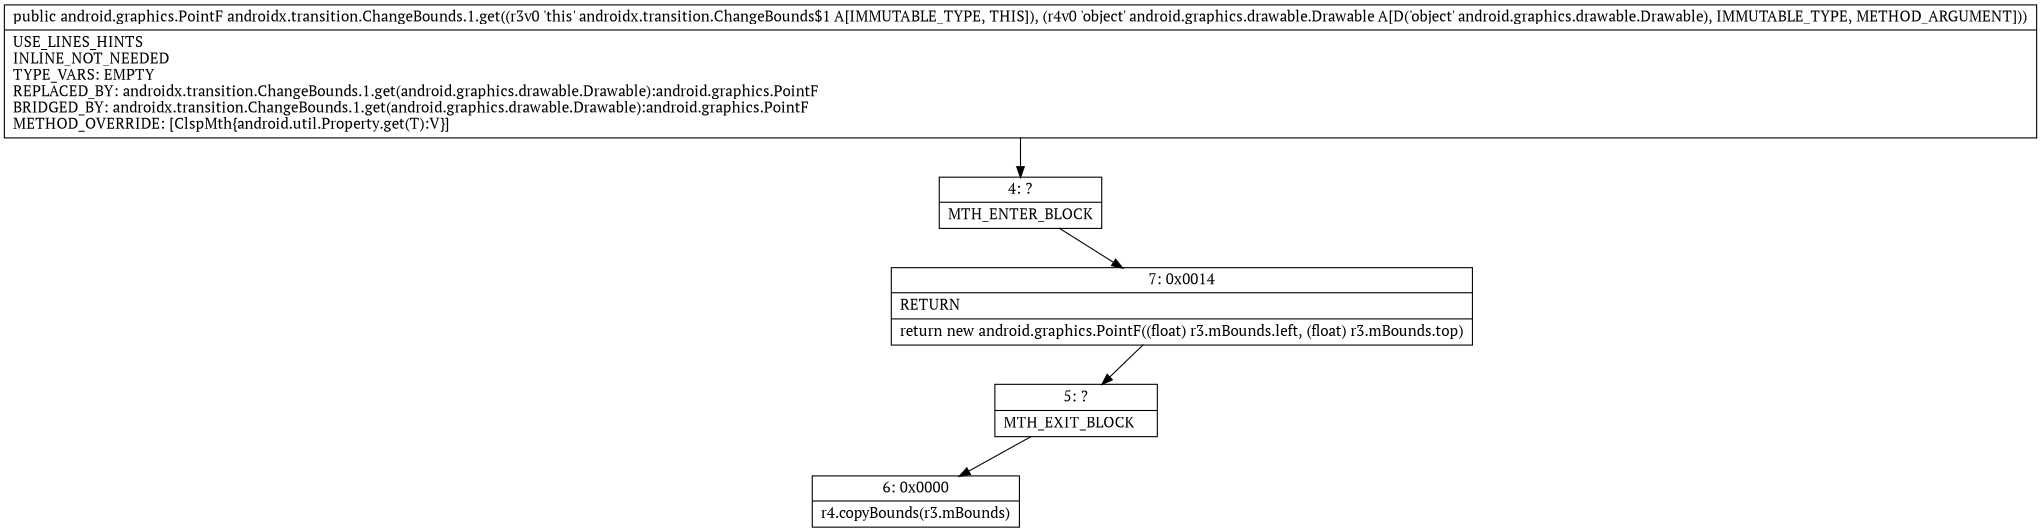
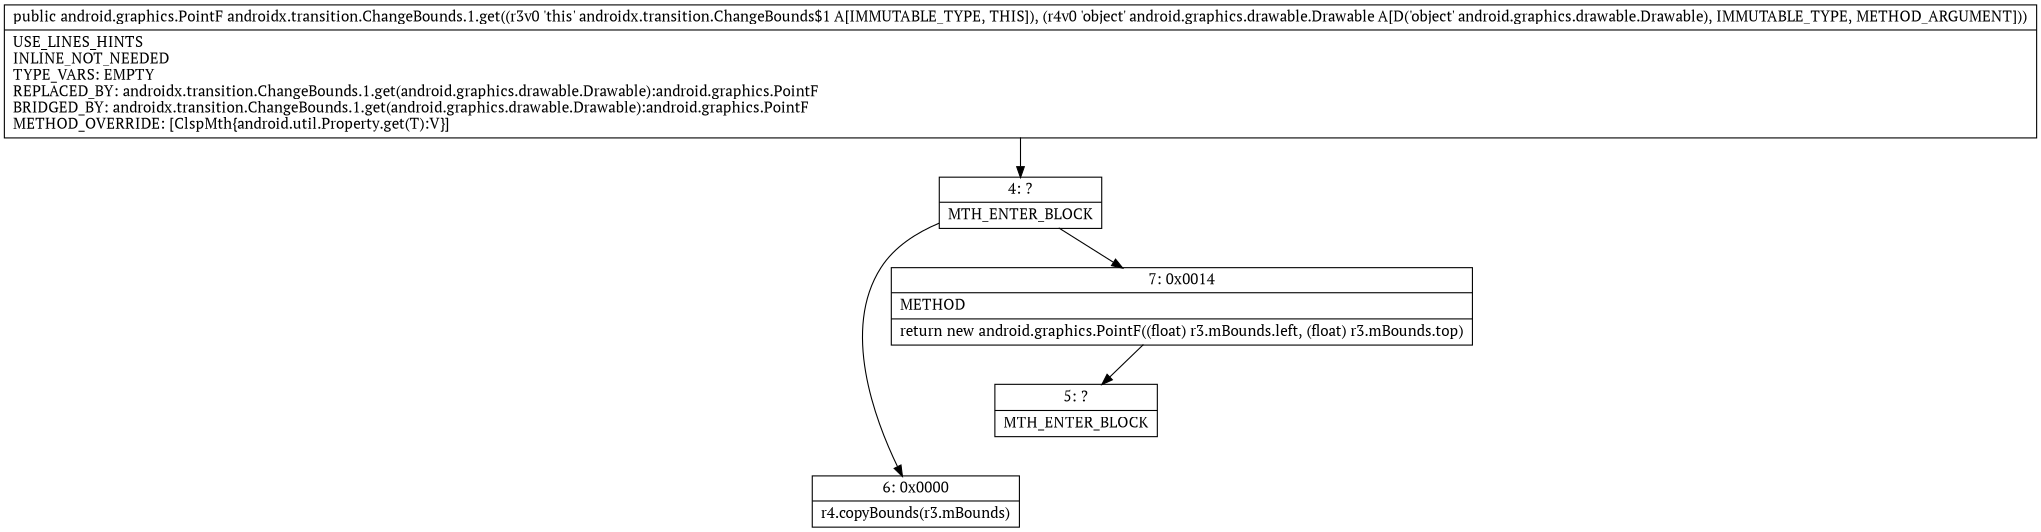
node "7: 0x0014": text "RETURN" -> "METHOD"
node "5: ?": text "MTH_EXIT_BLOCK" -> "MTH_ENTER_BLOCK"
edge "5: ?" -> "6: 0x0000": now "4: ?" -> "6: 0x0000"
